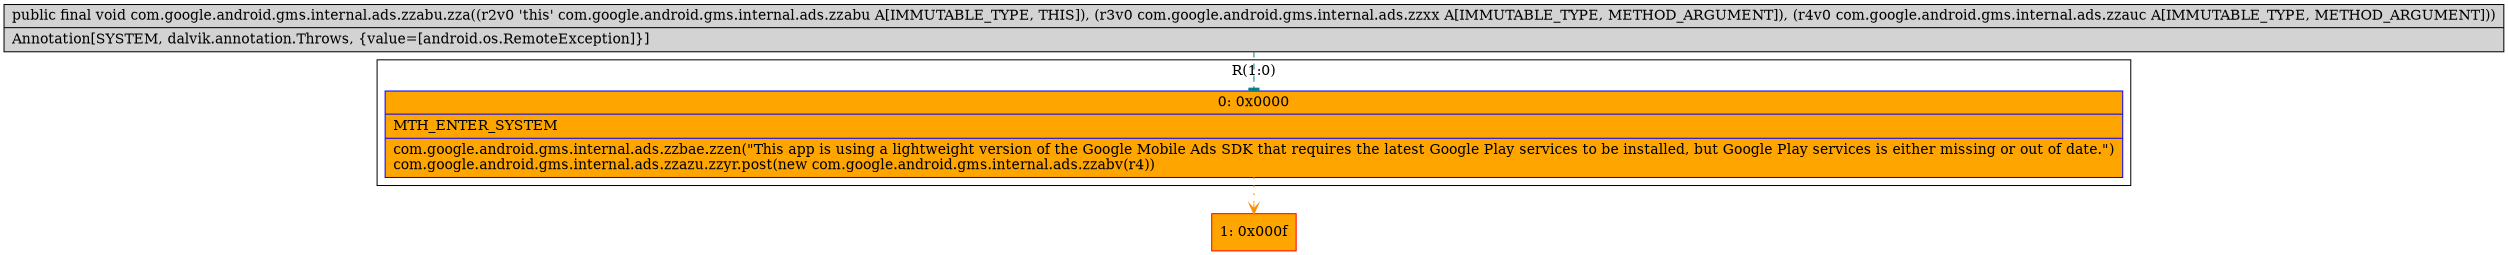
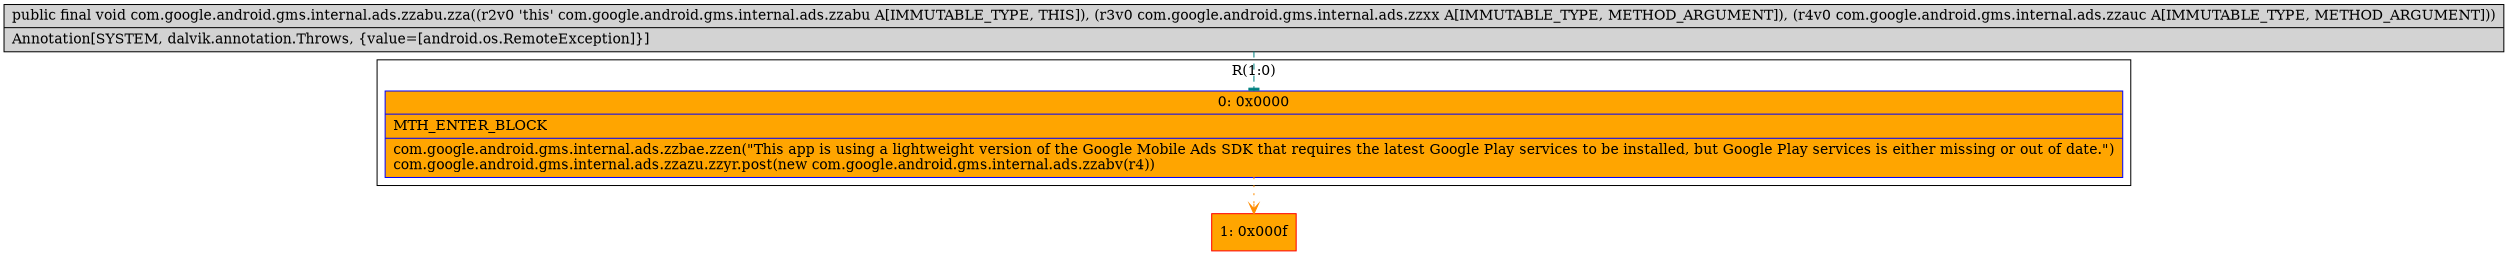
node "0: 0x0000": text "MTH_ENTER_SYSTEM" -> "MTH_ENTER_BLOCK"
